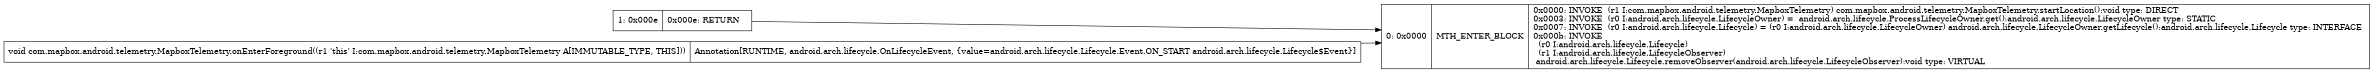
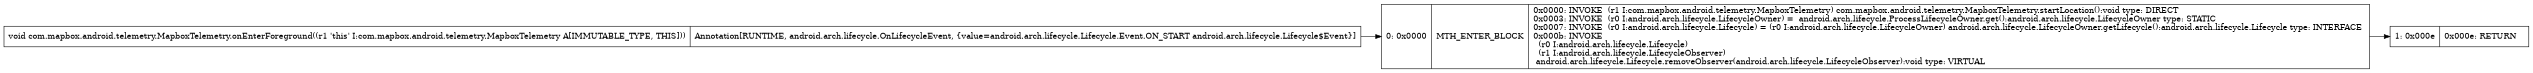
edge "1: 0x000e" -> "0: 0x0000": reversed
